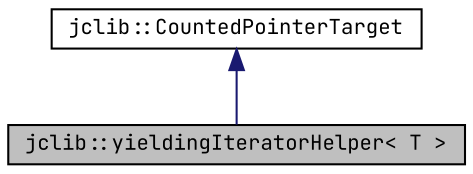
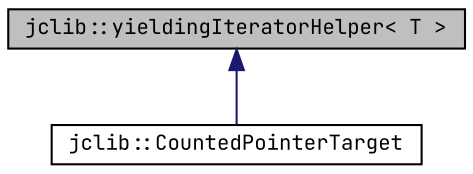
edge "jclib::yieldingIteratorHelper< T >" -> "jclib::CountedPointerTarget": reversed
